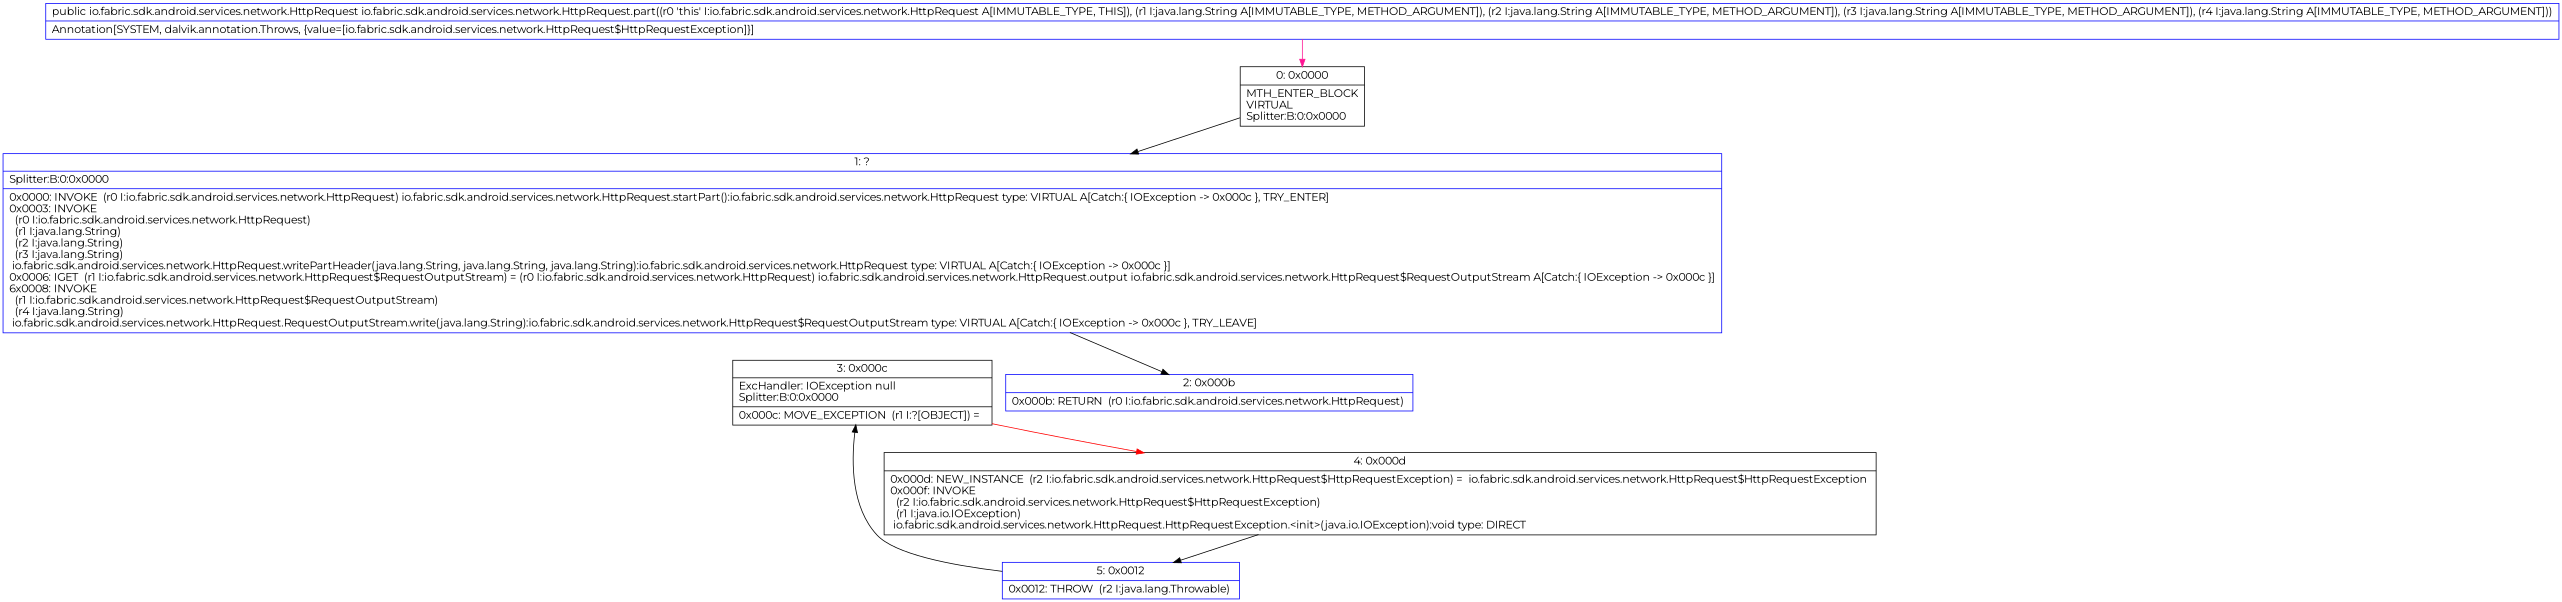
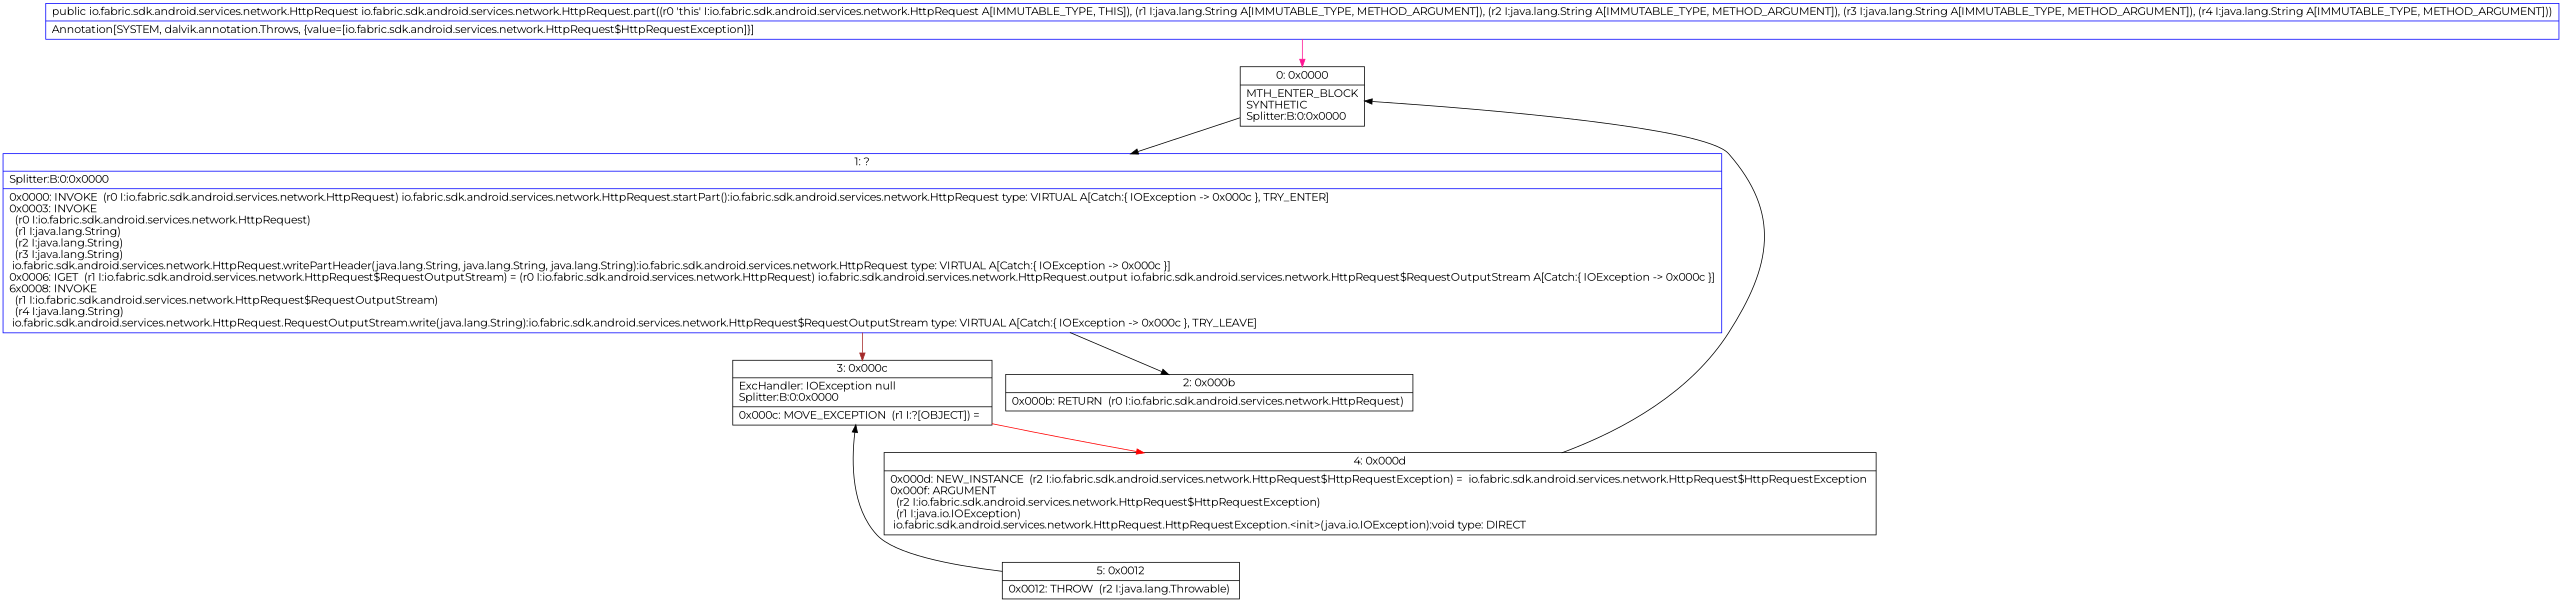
node "0: 0x0000": text "VIRTUAL" -> "SYNTHETIC"
edge "1: ?" -> "3: 0x000c": added
node "2: 0x000b": color blue -> black
node "4: 0x000d": text "0x000f: INVOKE" -> "0x000f: ARGUMENT"
edge "4: 0x000d" -> "5: 0x0012": now "4: 0x000d" -> "0: 0x0000"
node "5: 0x0012": color blue -> black
